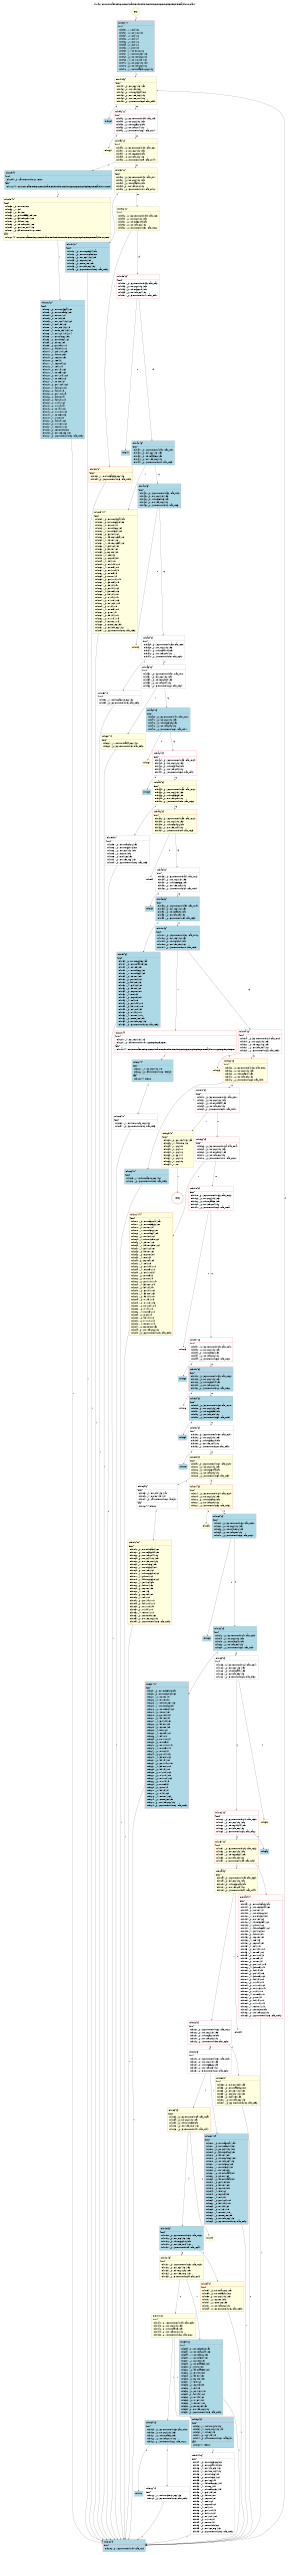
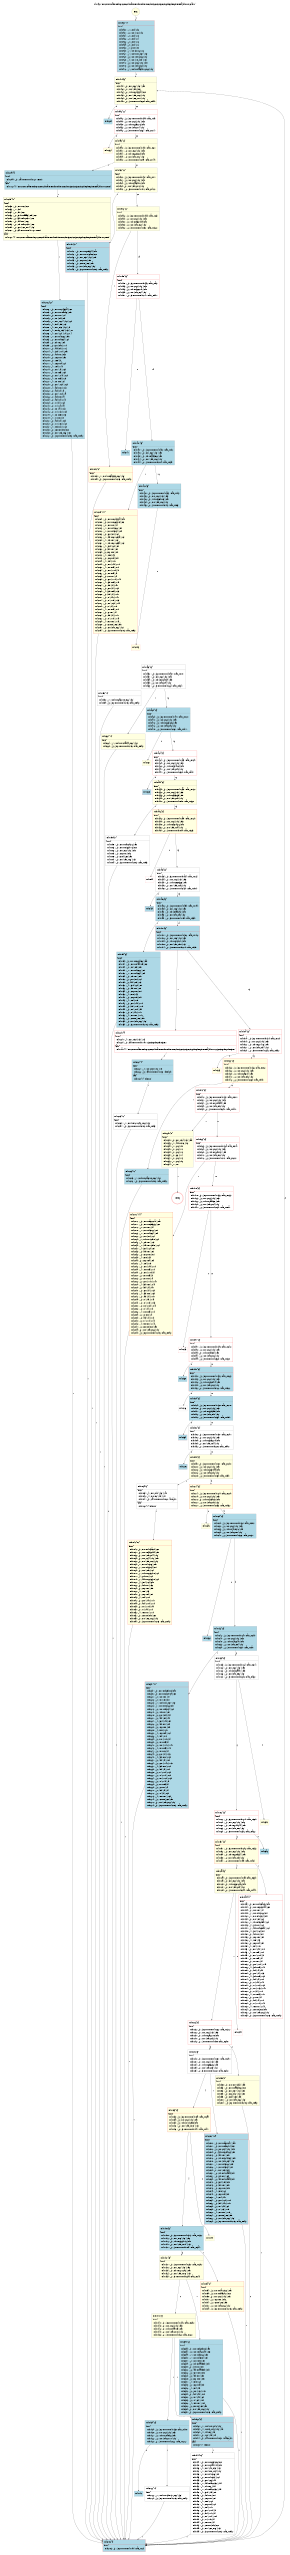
node "0x401a39 [25]": removed
